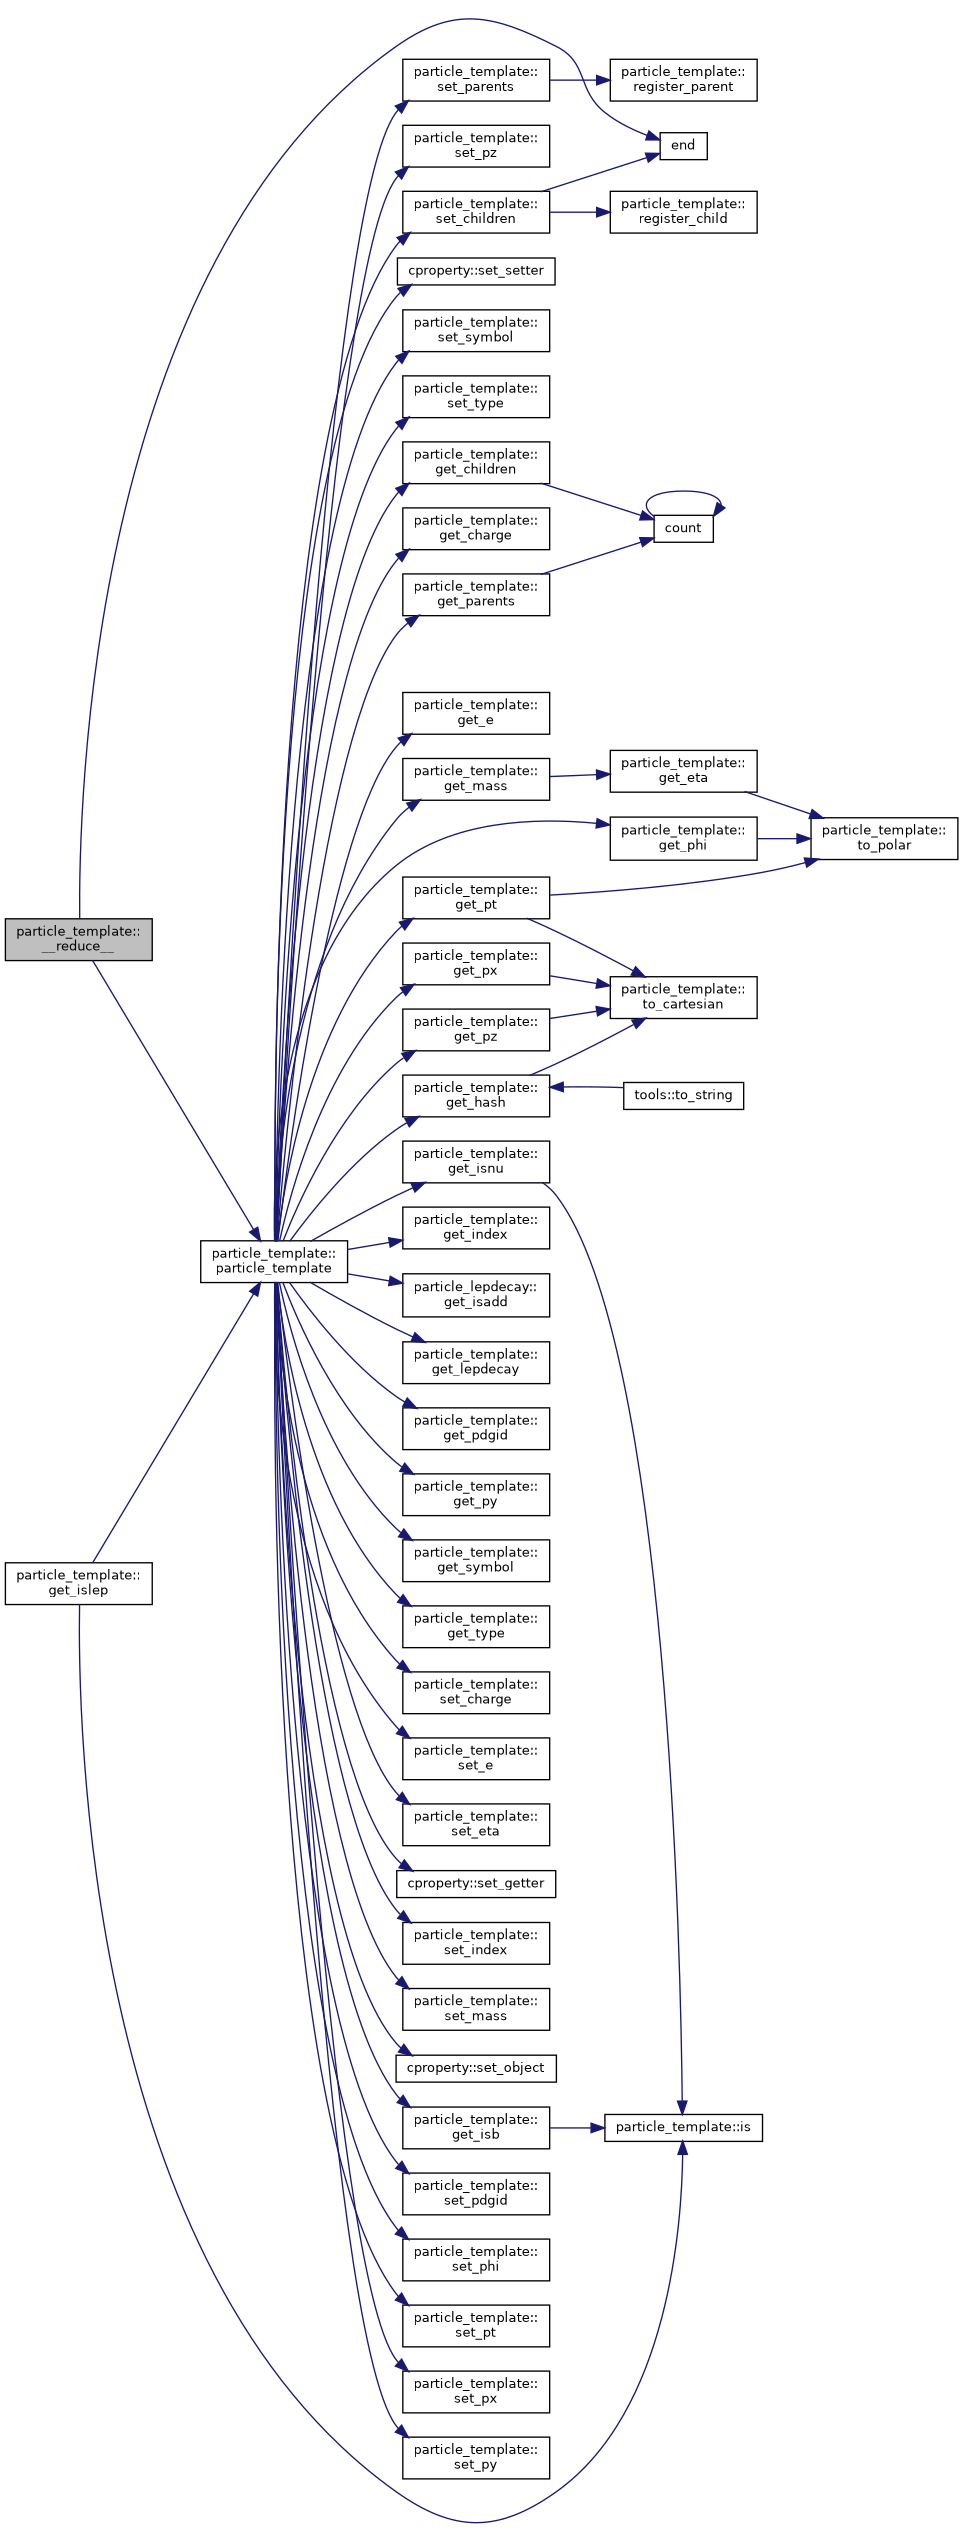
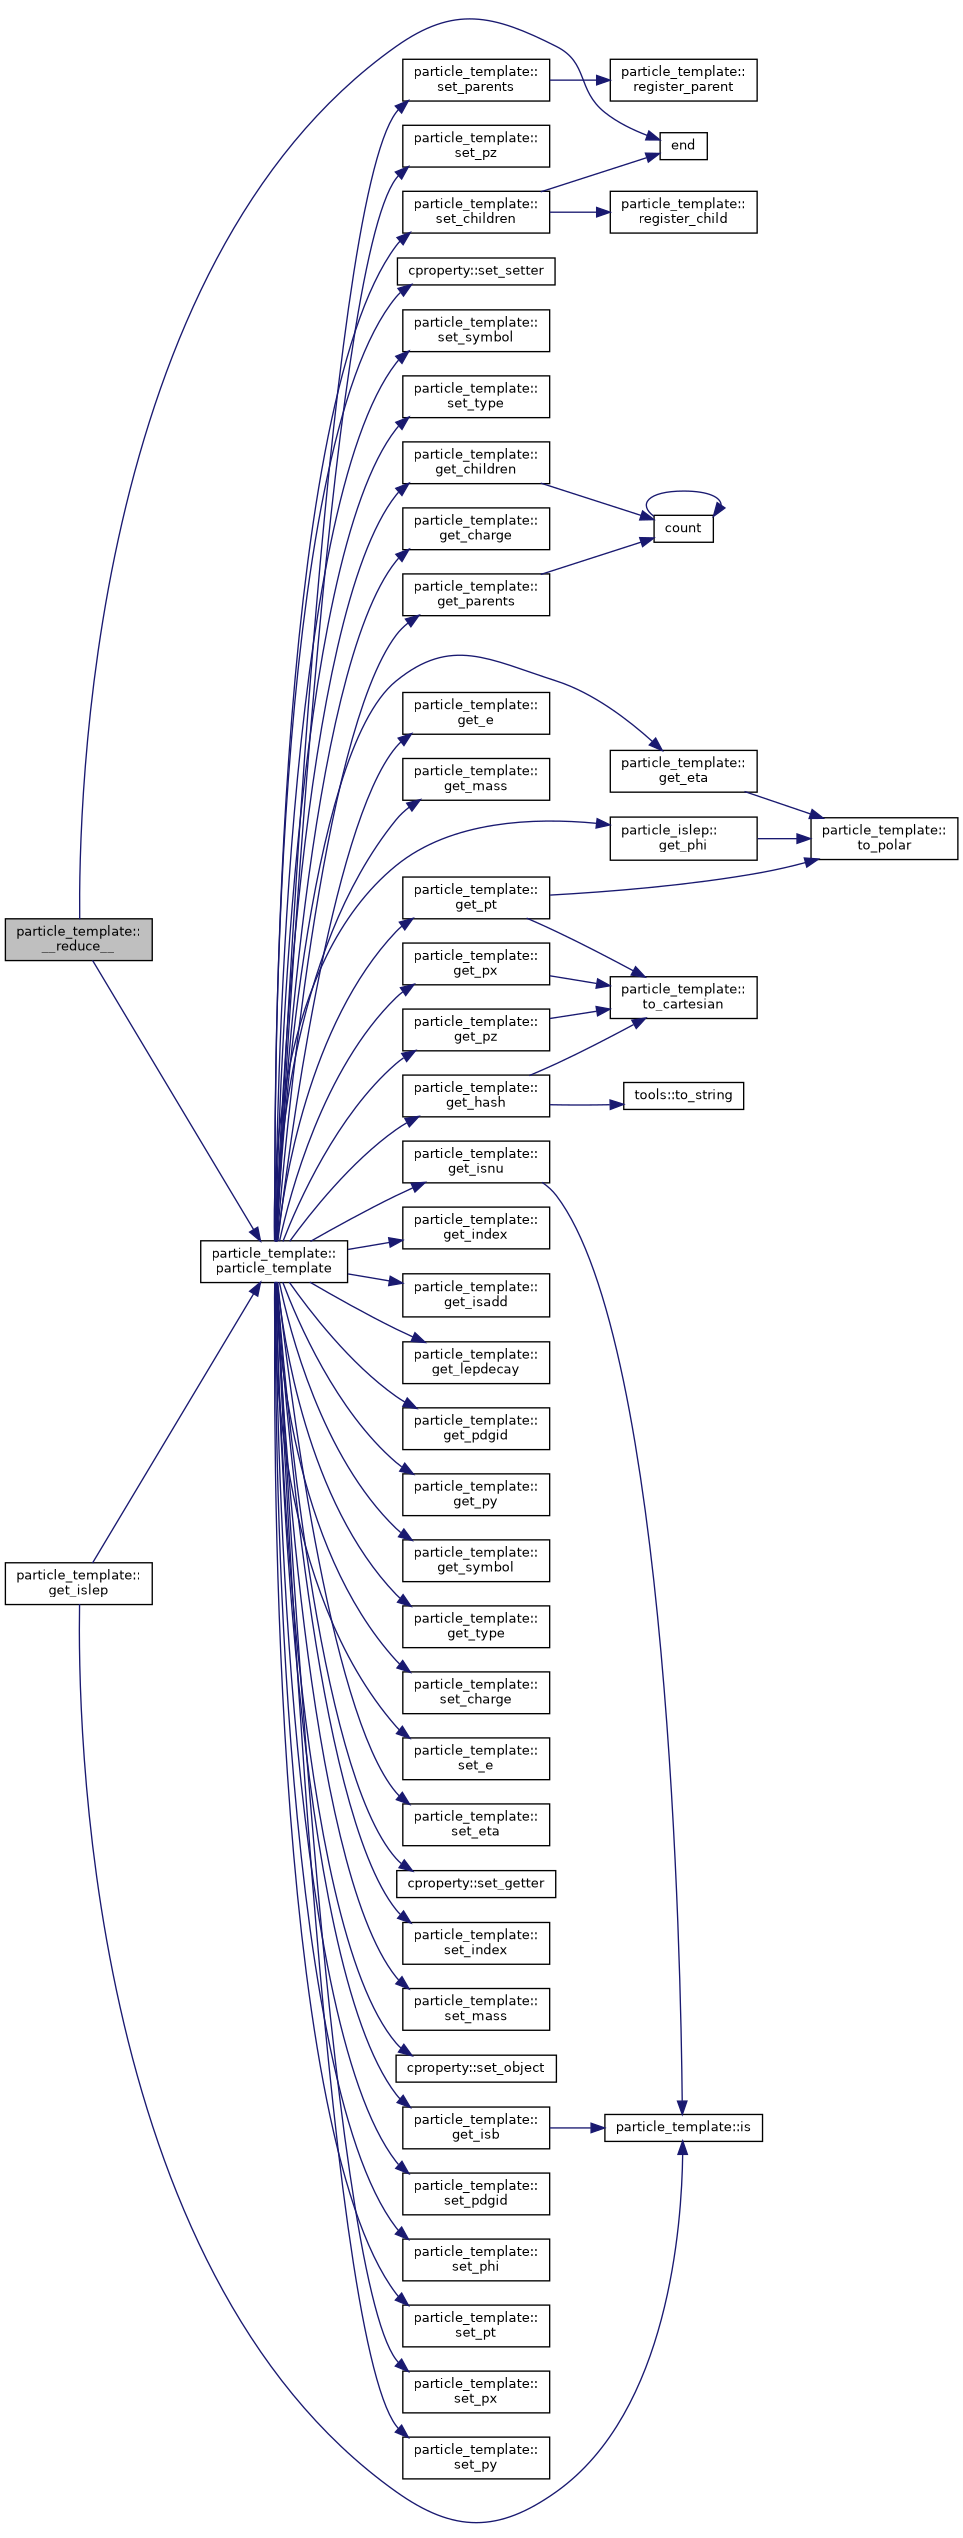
edge "particle_template:: get_mass" -> "particle_template:: get_eta": now "particle_template:: particle_template" -> "particle_template:: get_eta"
node "particle_template:: get_phi": label "particle_template:: get_phi" -> "particle_islep:: get_phi"
edge "tools::to_string" -> "particle_template:: get_hash": reversed
node "particle_lepdecay:: get_isadd": label "particle_lepdecay:: get_isadd" -> "particle_template:: get_isadd"
